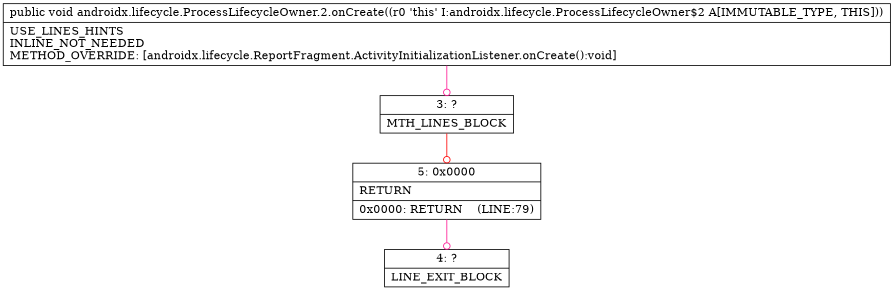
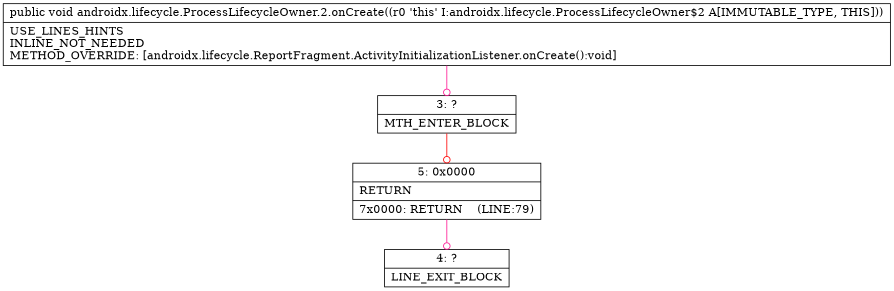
node "3: ?": text "MTH_LINES_BLOCK" -> "MTH_ENTER_BLOCK"
node "5: 0x0000": text "0x0000: RETURN    (LINE:79)" -> "7x0000: RETURN    (LINE:79)"
